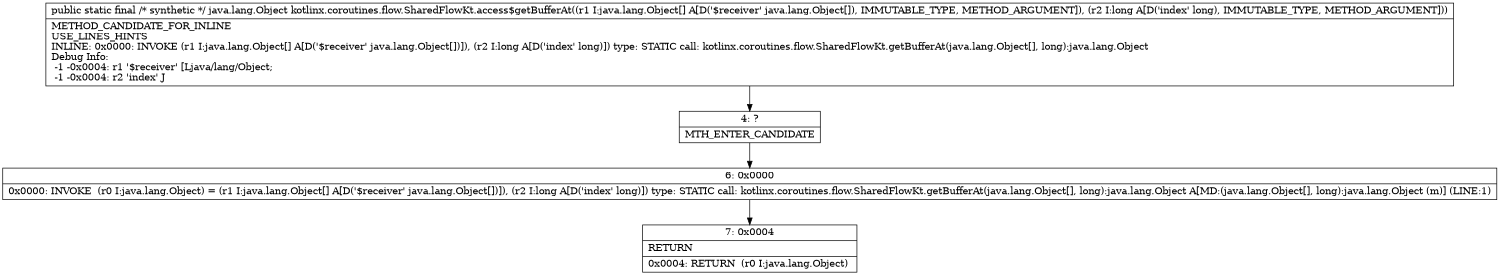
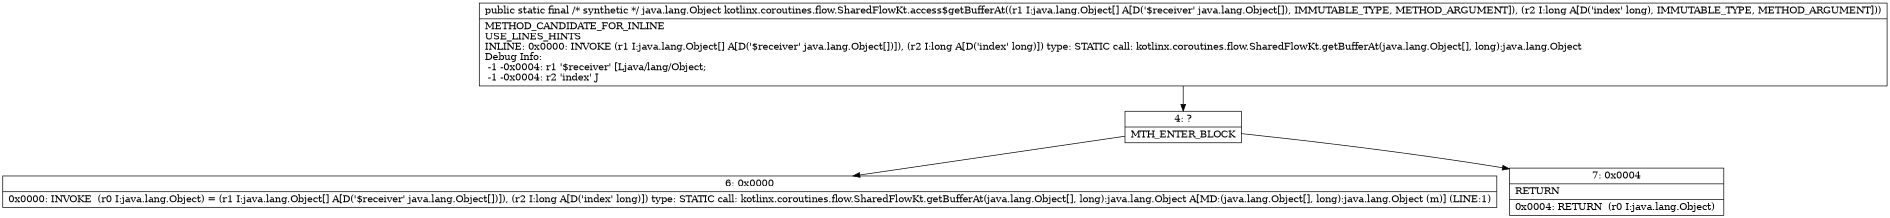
node "4: ?": text "MTH_ENTER_CANDIDATE" -> "MTH_ENTER_BLOCK"
edge "6: 0x0000" -> "7: 0x0004": now "4: ?" -> "7: 0x0004"
